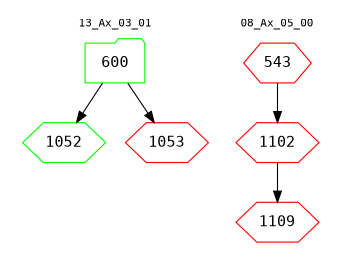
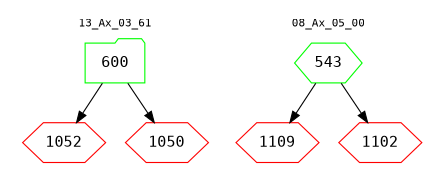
cluster "13_Ax_03_01": label "13_Ax_03_01" -> "13_Ax_03_61"
node "543": color red -> green
node "1052": color green -> red
node "1053": label "1053" -> "1050"
edge "1102" -> "1109": now "543" -> "1109"
